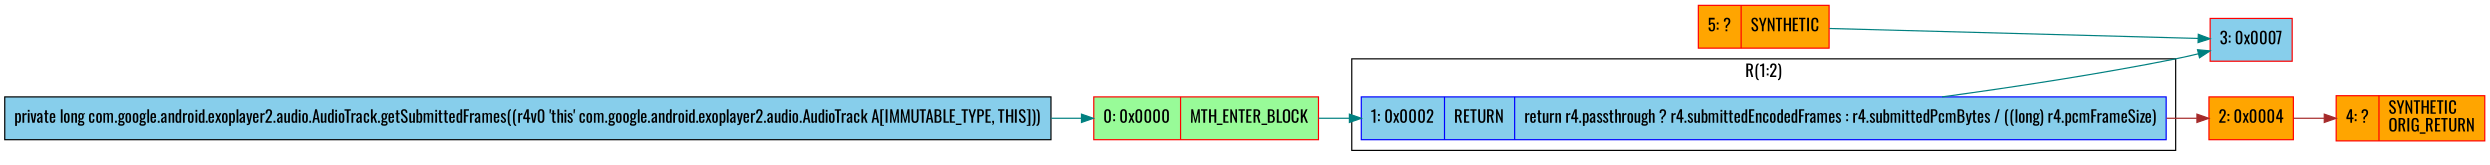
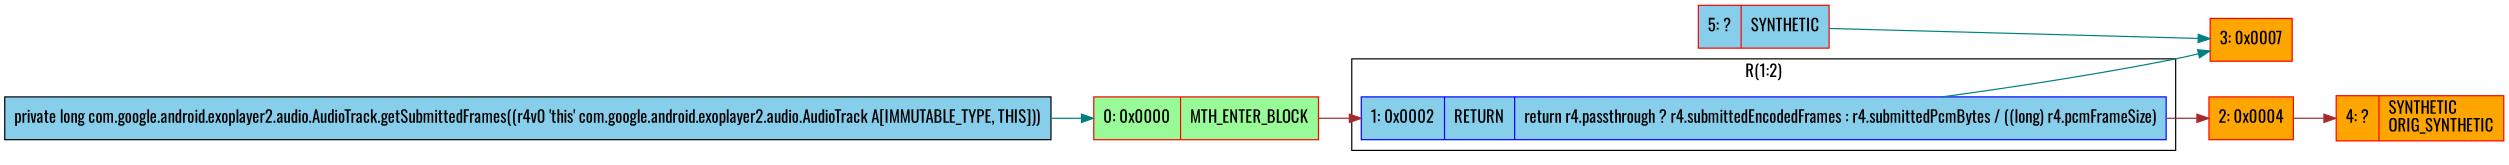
node "5: ?": fillcolor orange -> skyblue
node "3: 0x0007": fillcolor skyblue -> orange
edge "0: 0x0000" -> "1: 0x0002": color teal -> brown
node "4: ?": text "ORIG_RETURN" -> "ORIG_SYNTHETIC"
